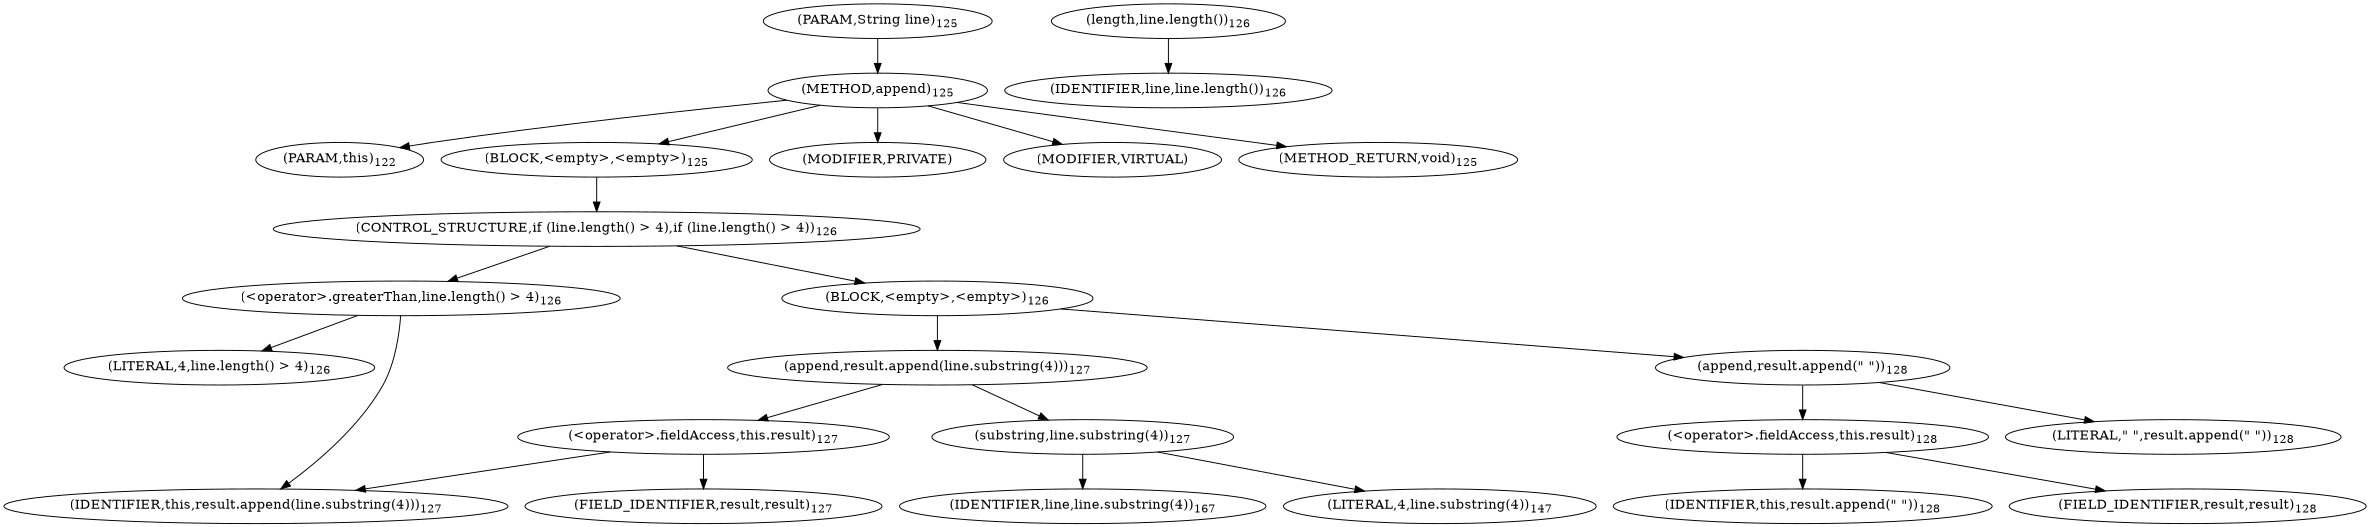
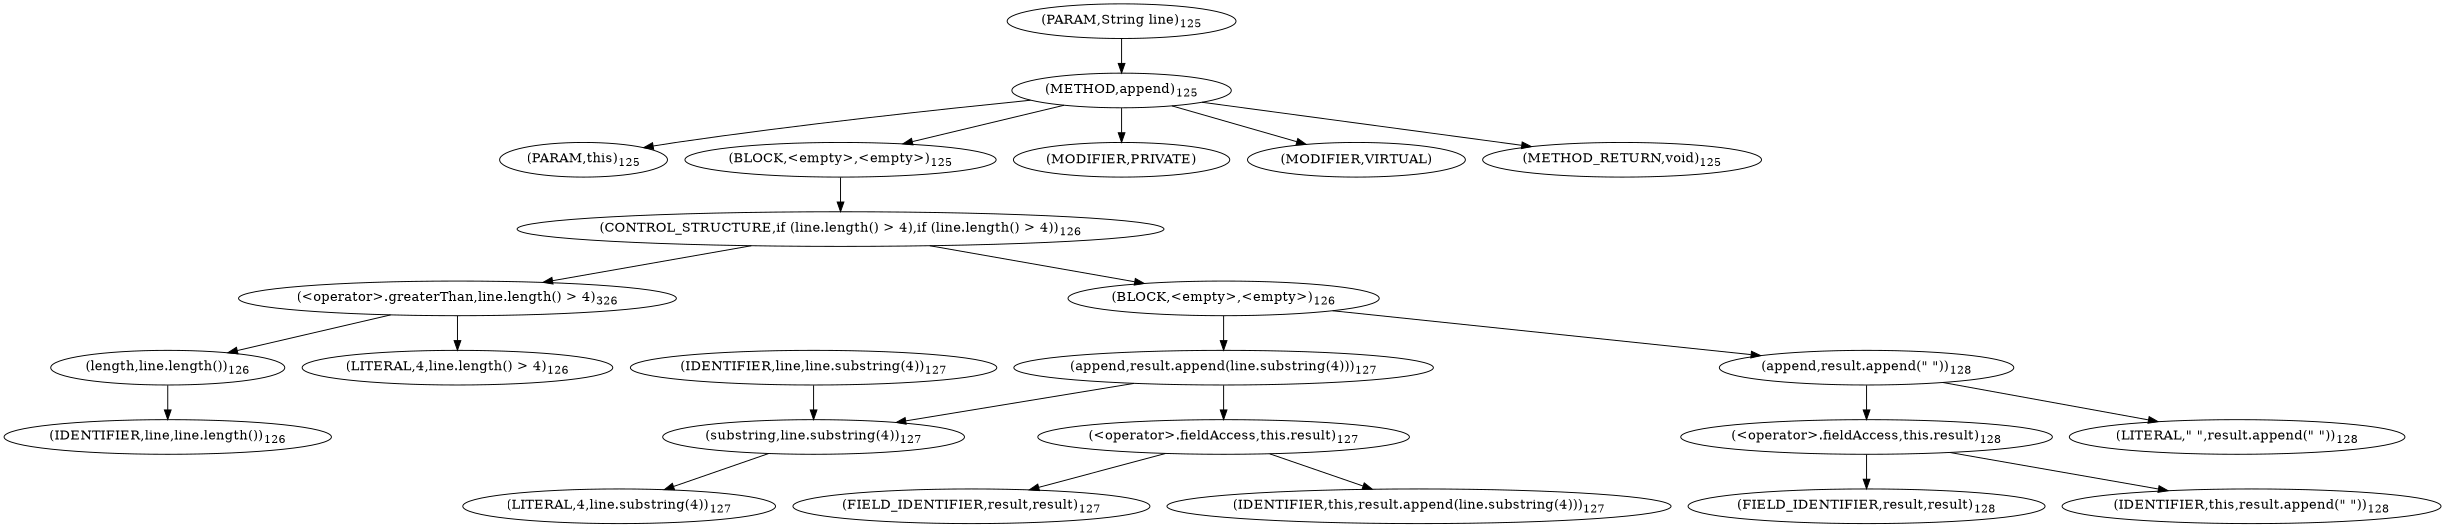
node "(PARAM,this)": text "122" -> "125"
node "(<operator>.greaterThan,line.length() > 4)": text "126" -> "326"
edge "(<operator>.greaterThan,line.length() > 4)" -> "(IDENTIFIER,this,result.append(line.substring(4)))": now "(<operator>.greaterThan,line.length() > 4)" -> "(length,line.length())"
edge "(substring,line.substring(4))" -> "(IDENTIFIER,line,line.substring(4))": reversed
node "(IDENTIFIER,line,line.substring(4))": text "167" -> "127"
node "(LITERAL,4,line.substring(4))": text "147" -> "127"
